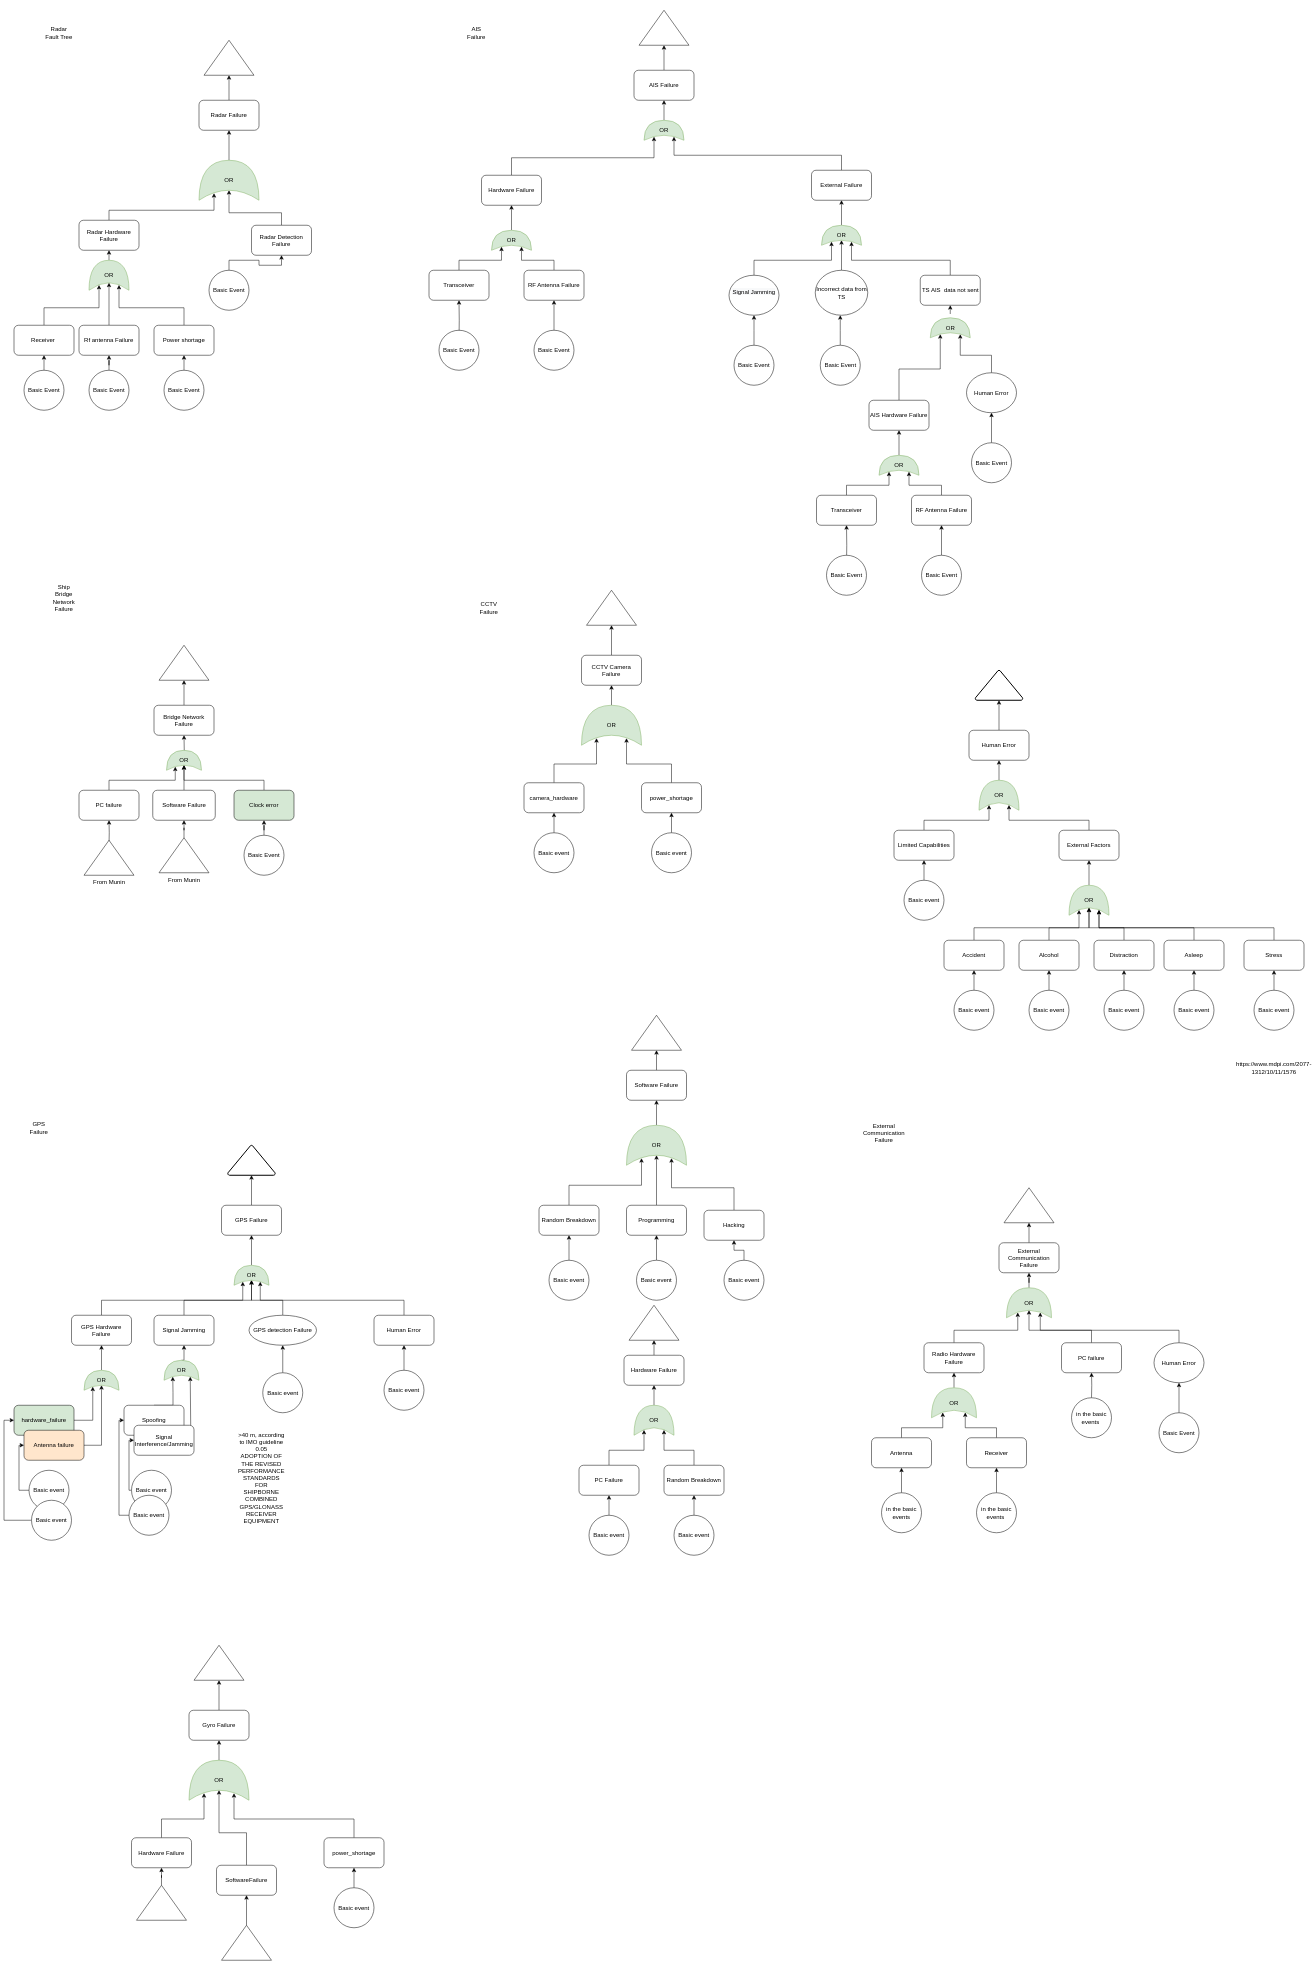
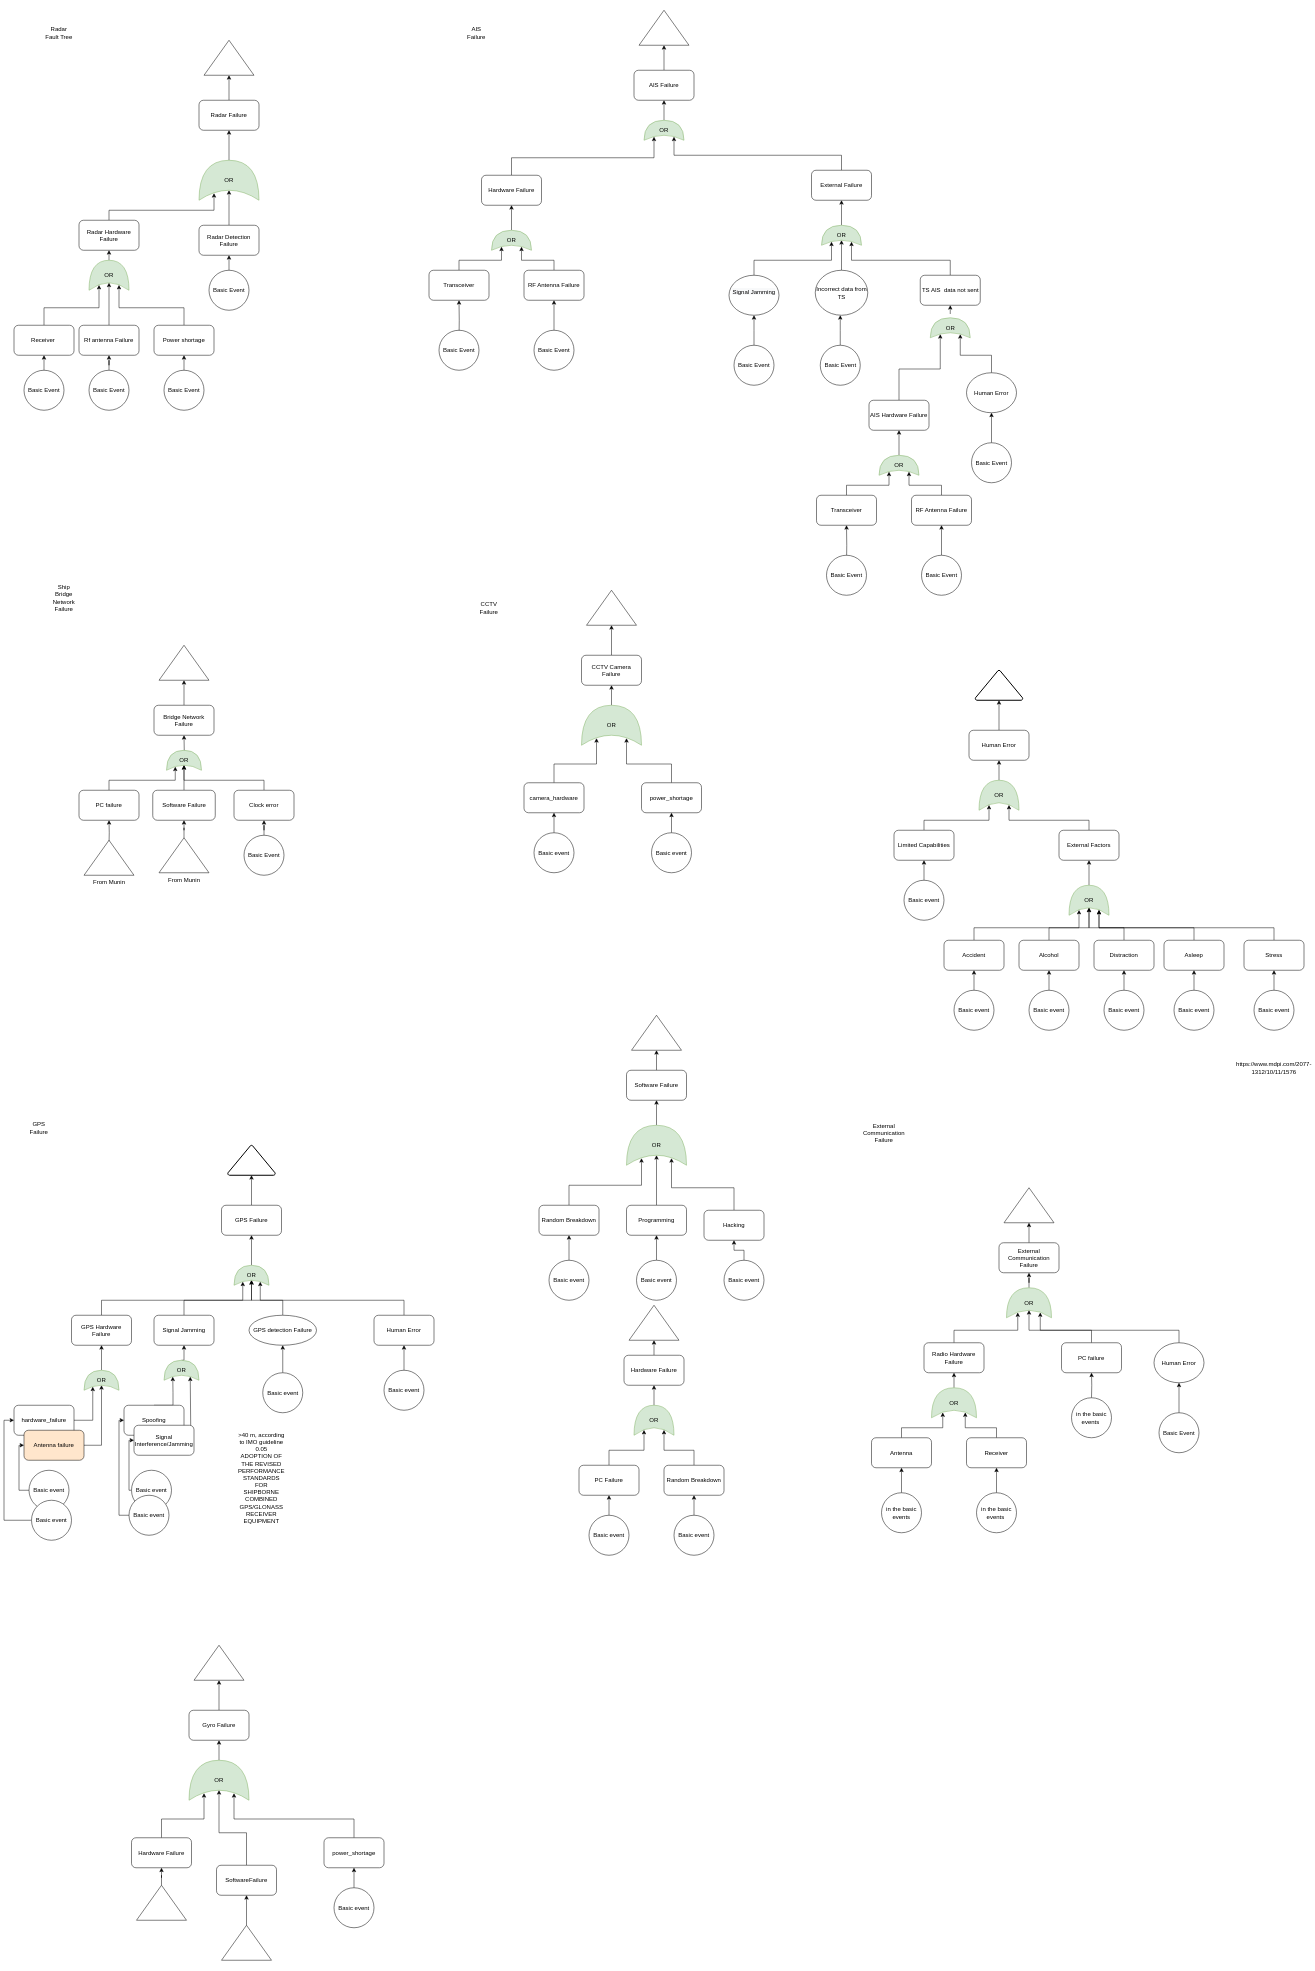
node "Radar Detection Failure": moved (281, 240) -> (229, 240)
node "Clock error": fillcolor #d5e8d4 -> #ffffff
node "hardware_failure": fillcolor #d5e8d4 -> #ffffff
